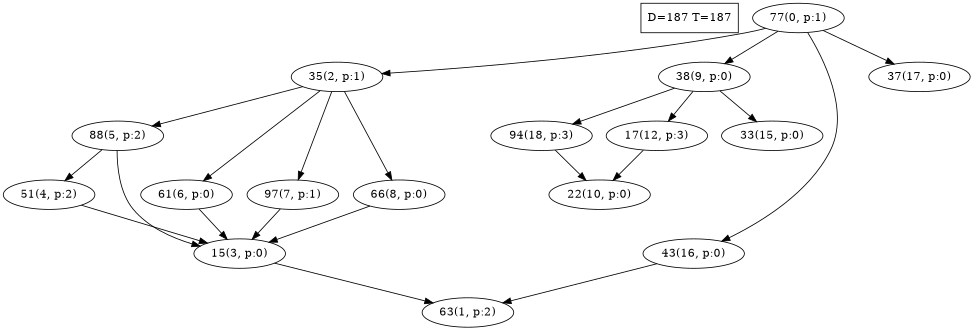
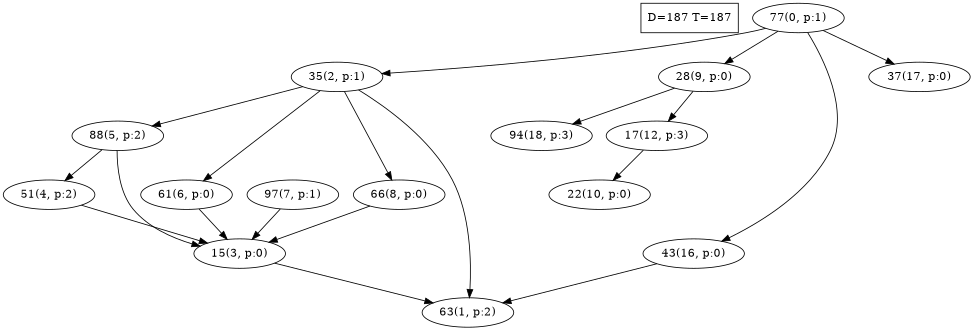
node "38(9, p:0)": label "38(9, p:0)" -> "28(9, p:0)"
edge "35(2, p:1)" -> "97(7, p:1)": now "35(2, p:1)" -> "63(1, p:2)"
node "33(15, p:0)": removed
edge "94(18, p:3)" -> "22(10, p:0)": removed
